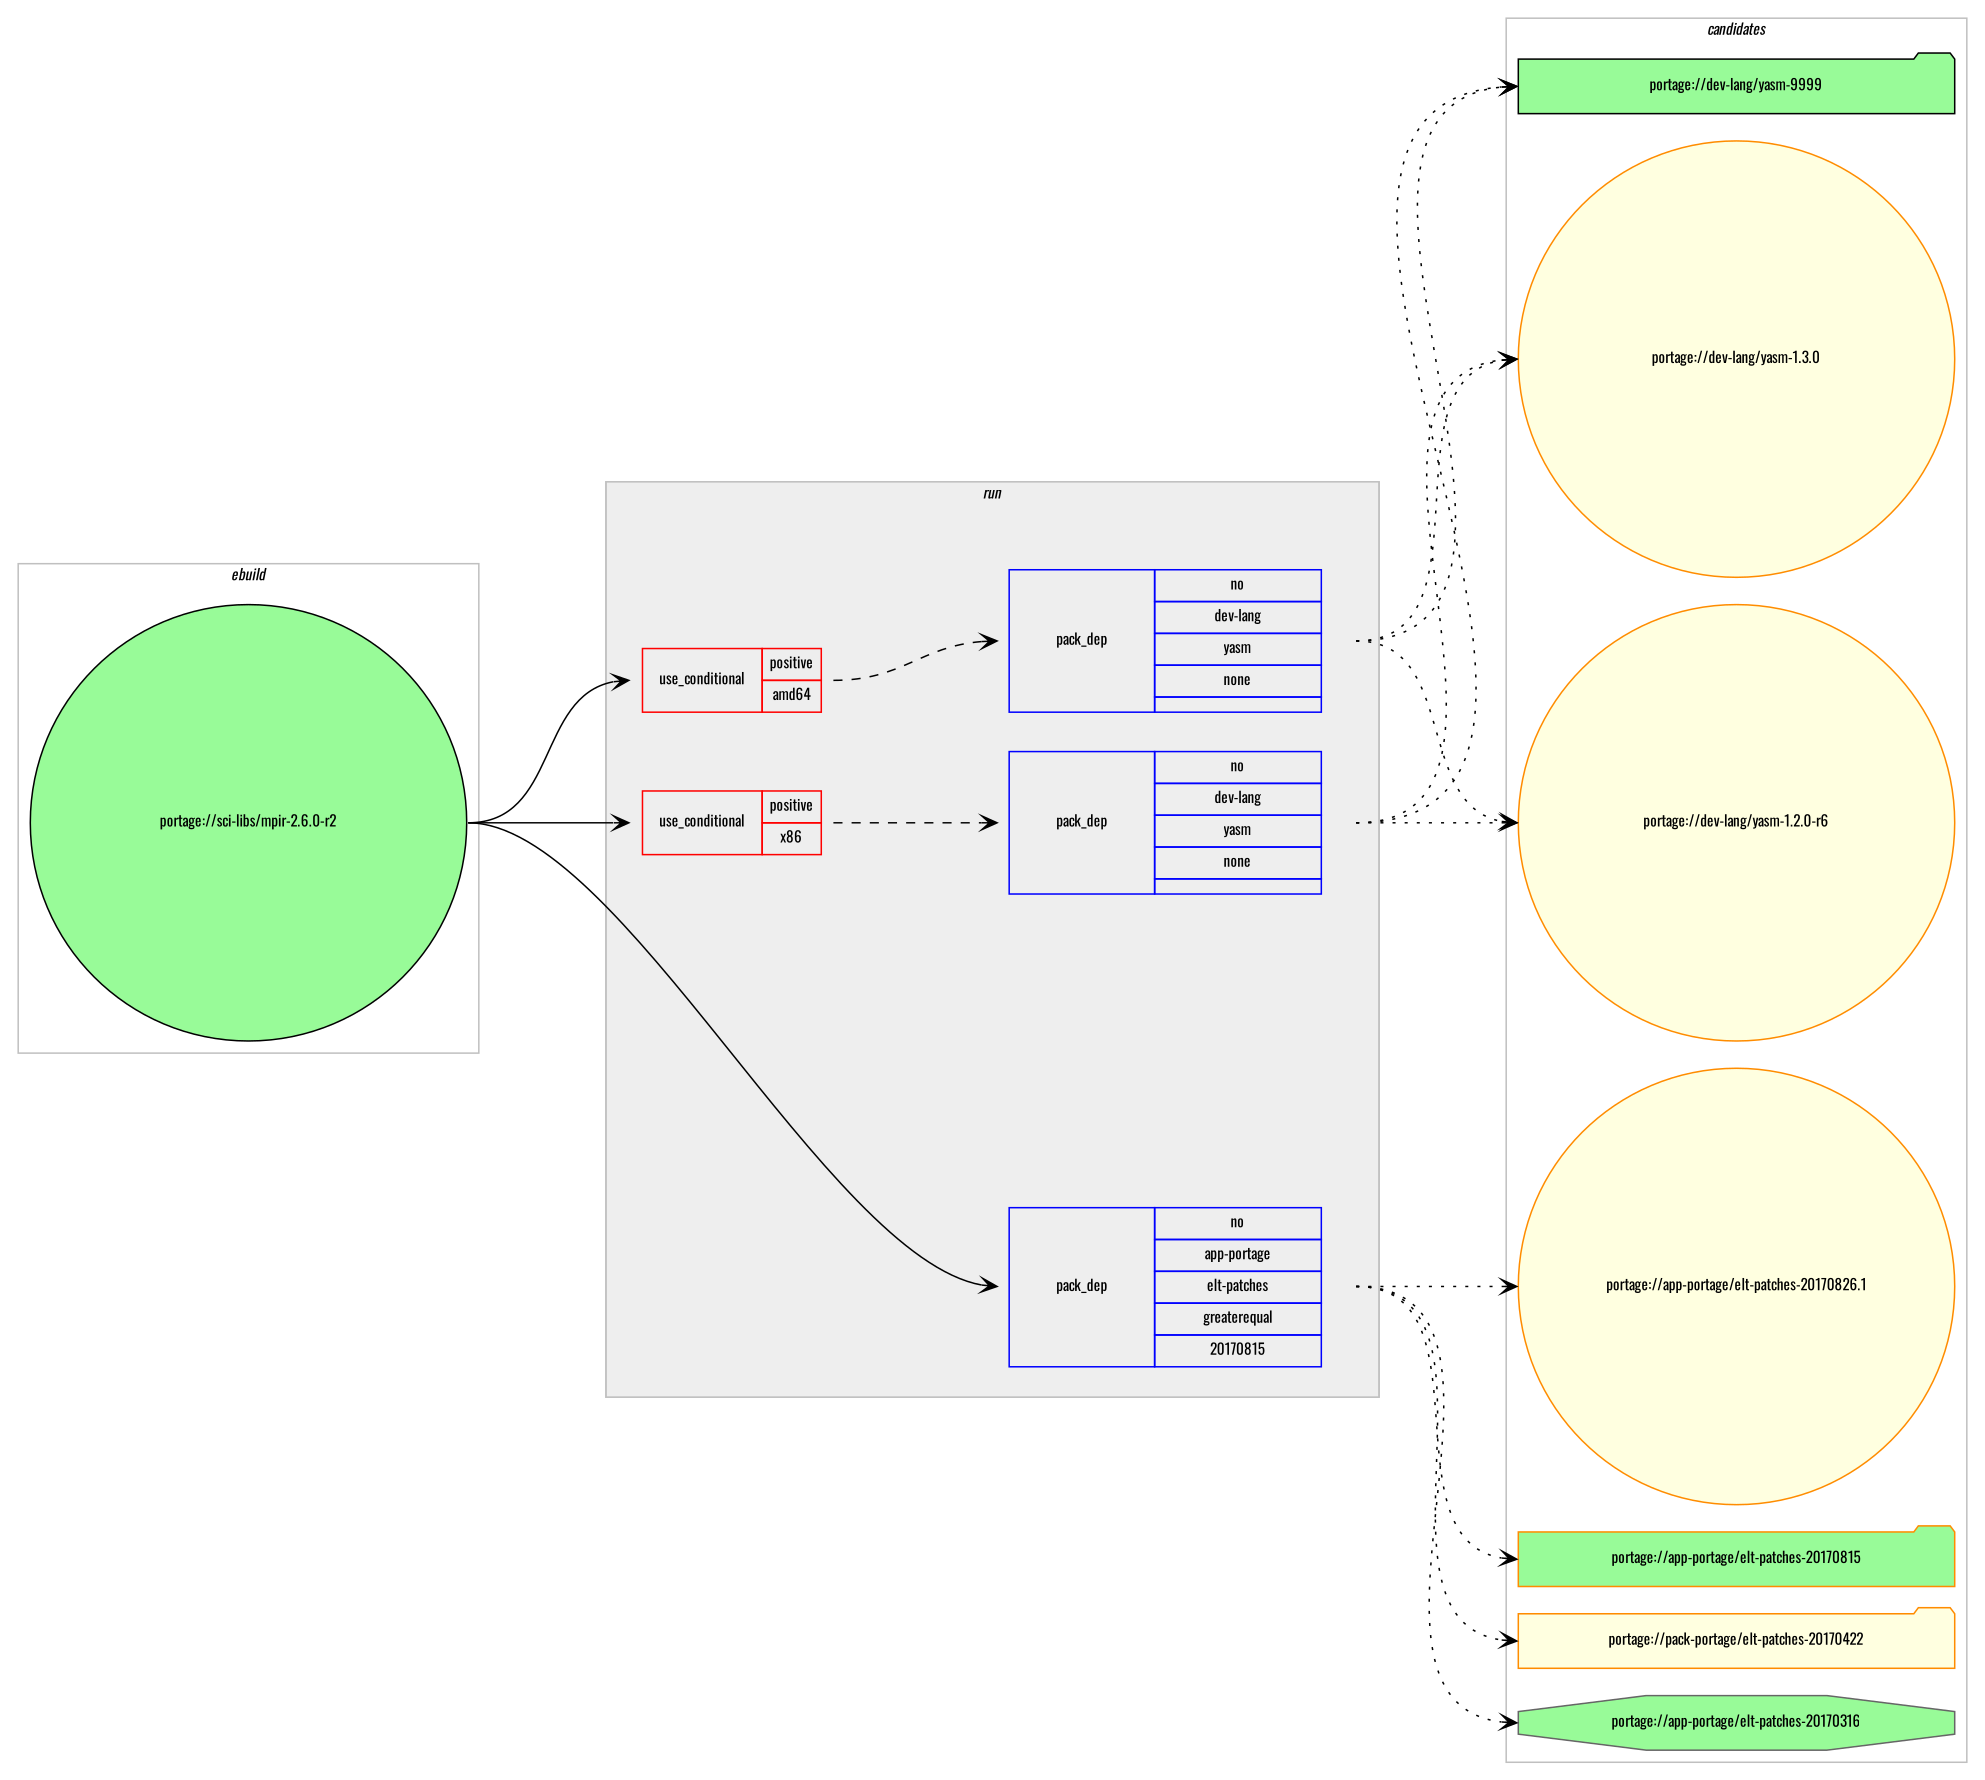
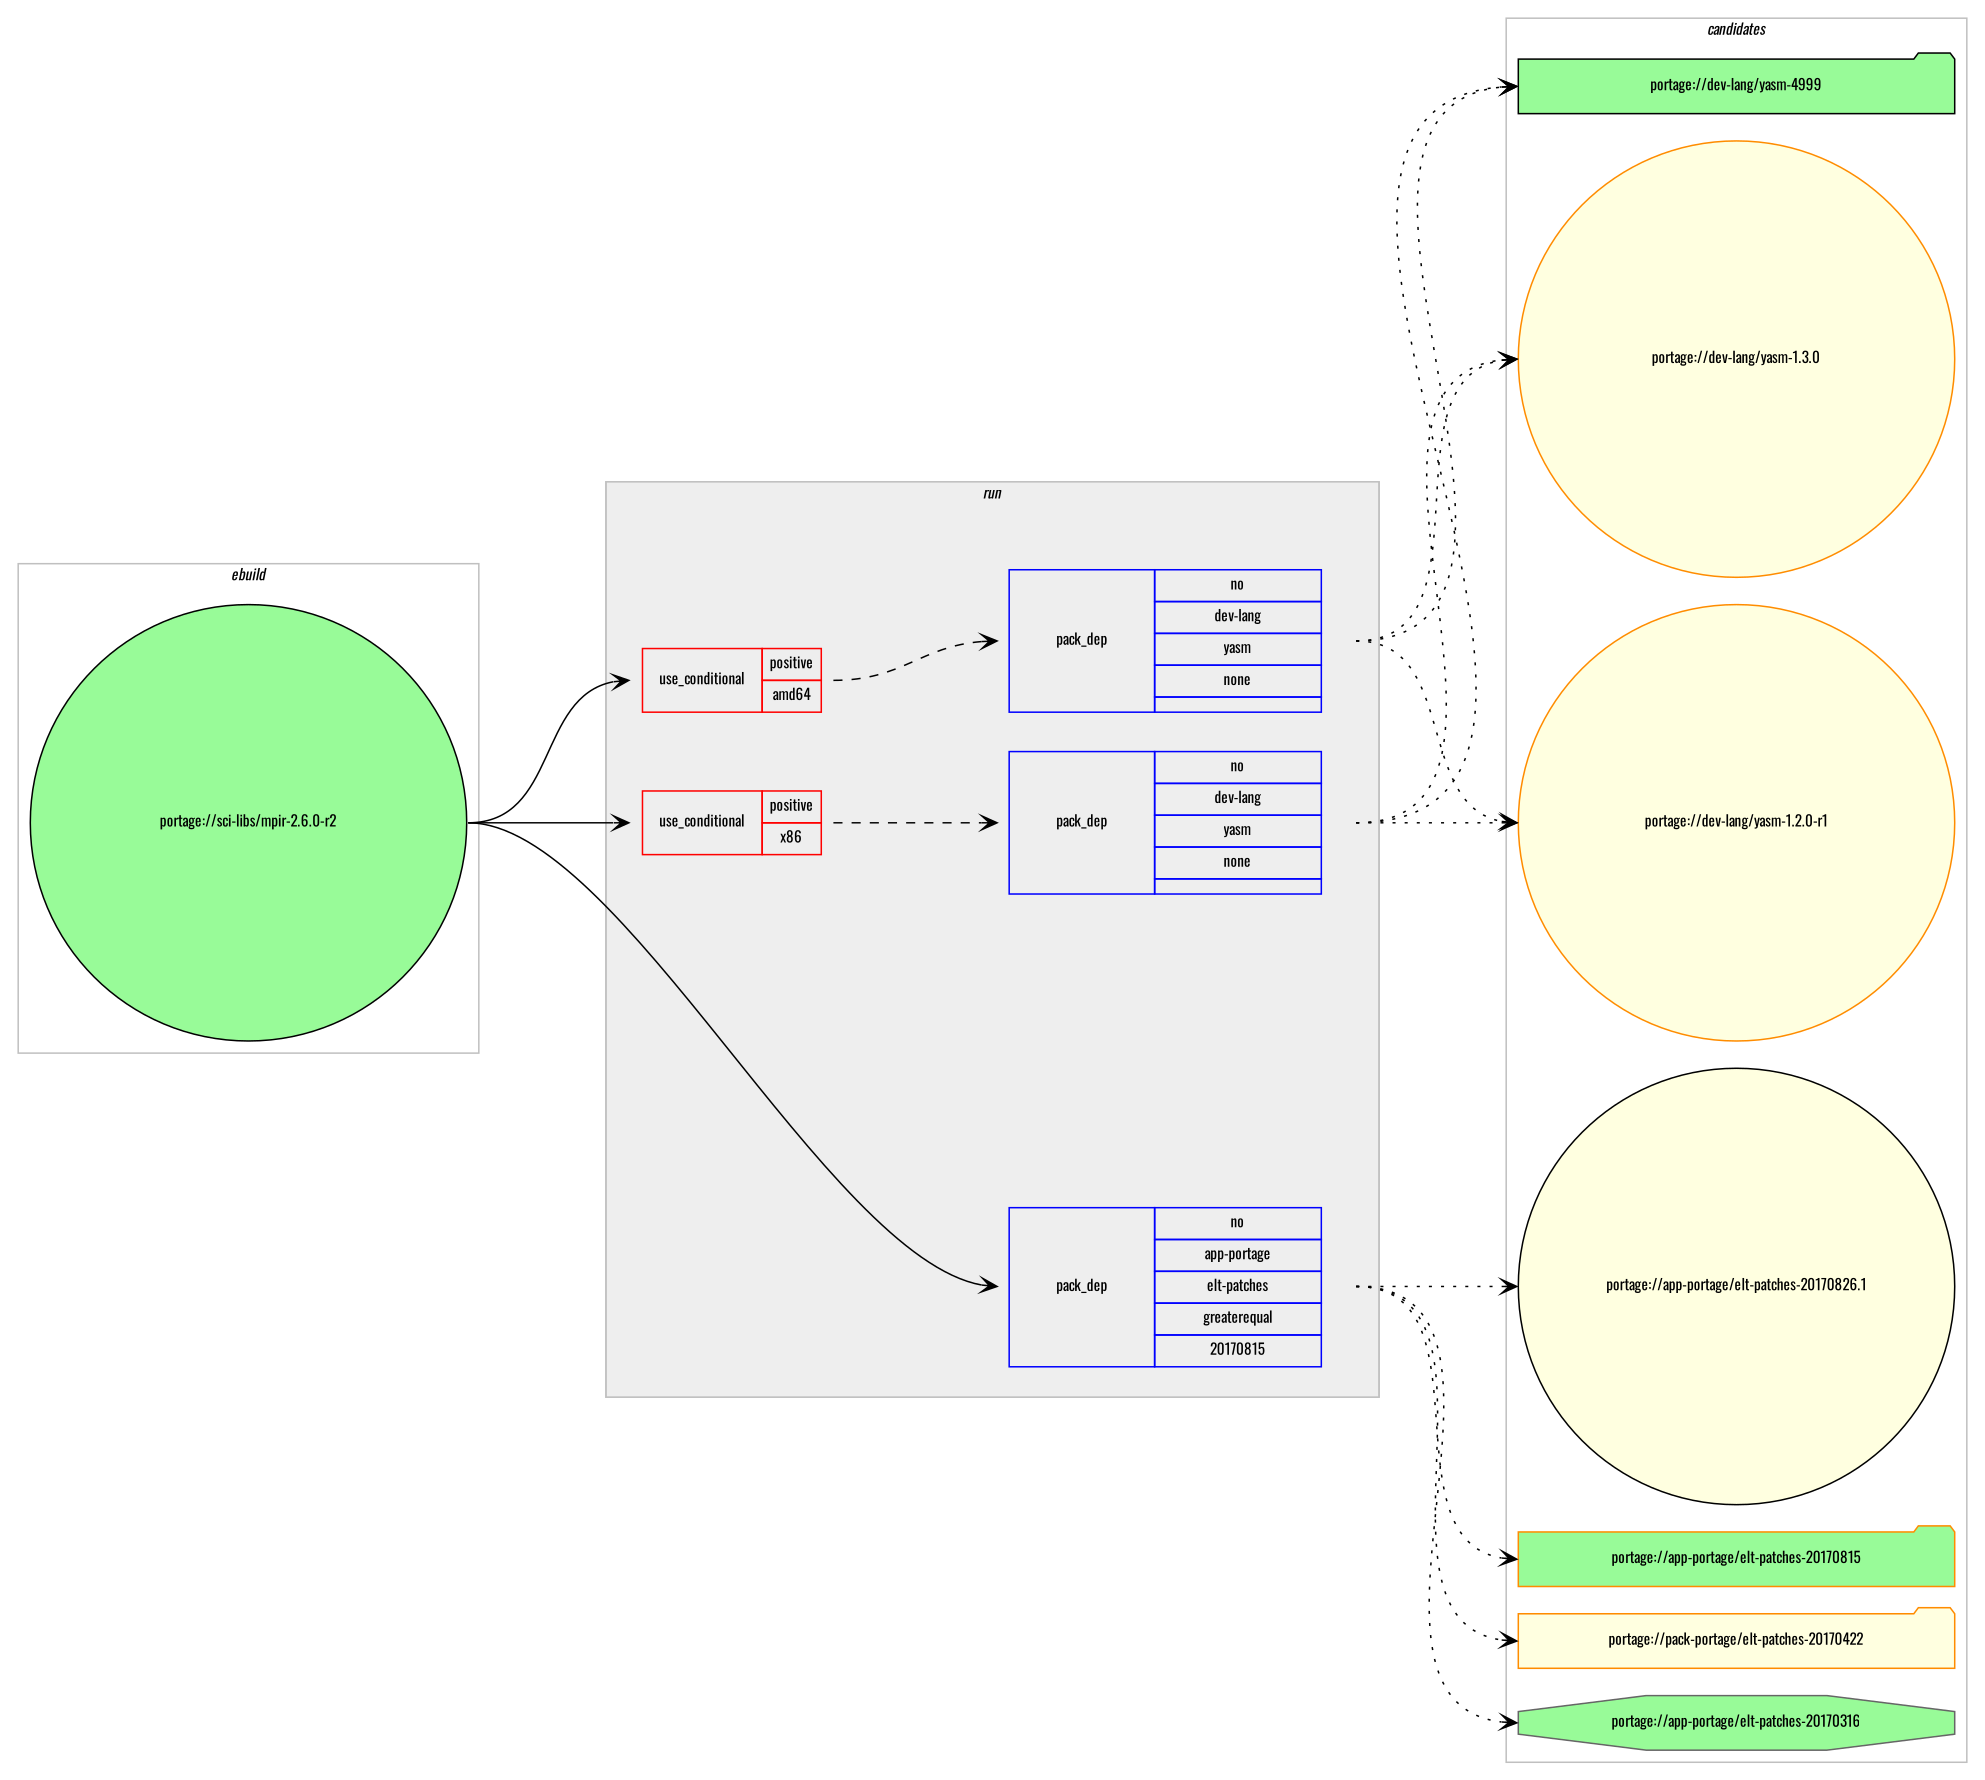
node "portage://dev-lang/yasm-9999": label "portage://dev-lang/yasm-9999" -> "portage://dev-lang/yasm-4999"
node "portage://dev-lang/yasm-1.2.0-r6": label "portage://dev-lang/yasm-1.2.0-r6" -> "portage://dev-lang/yasm-1.2.0-r1"
node "portage://app-portage/elt-patches-20170826.1": color darkorange -> black
